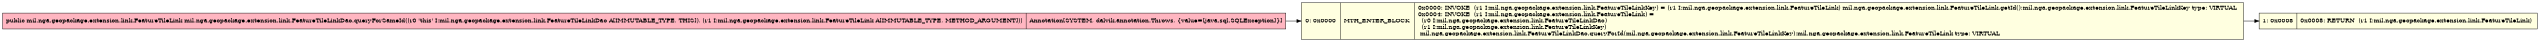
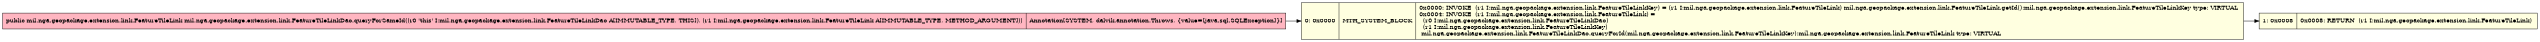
node "0: 0x0000": text "MTH_ENTER_BLOCK" -> "MTH_SYSTEM_BLOCK"
